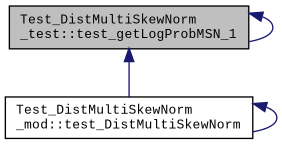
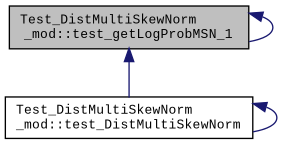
node "Test_DistMultiSkewNorm _test::test_getLogProbMSN_1": label "Test_DistMultiSkewNorm _test::test_getLogProbMSN_1" -> "Test_DistMultiSkewNorm _mod::test_getLogProbMSN_1"
